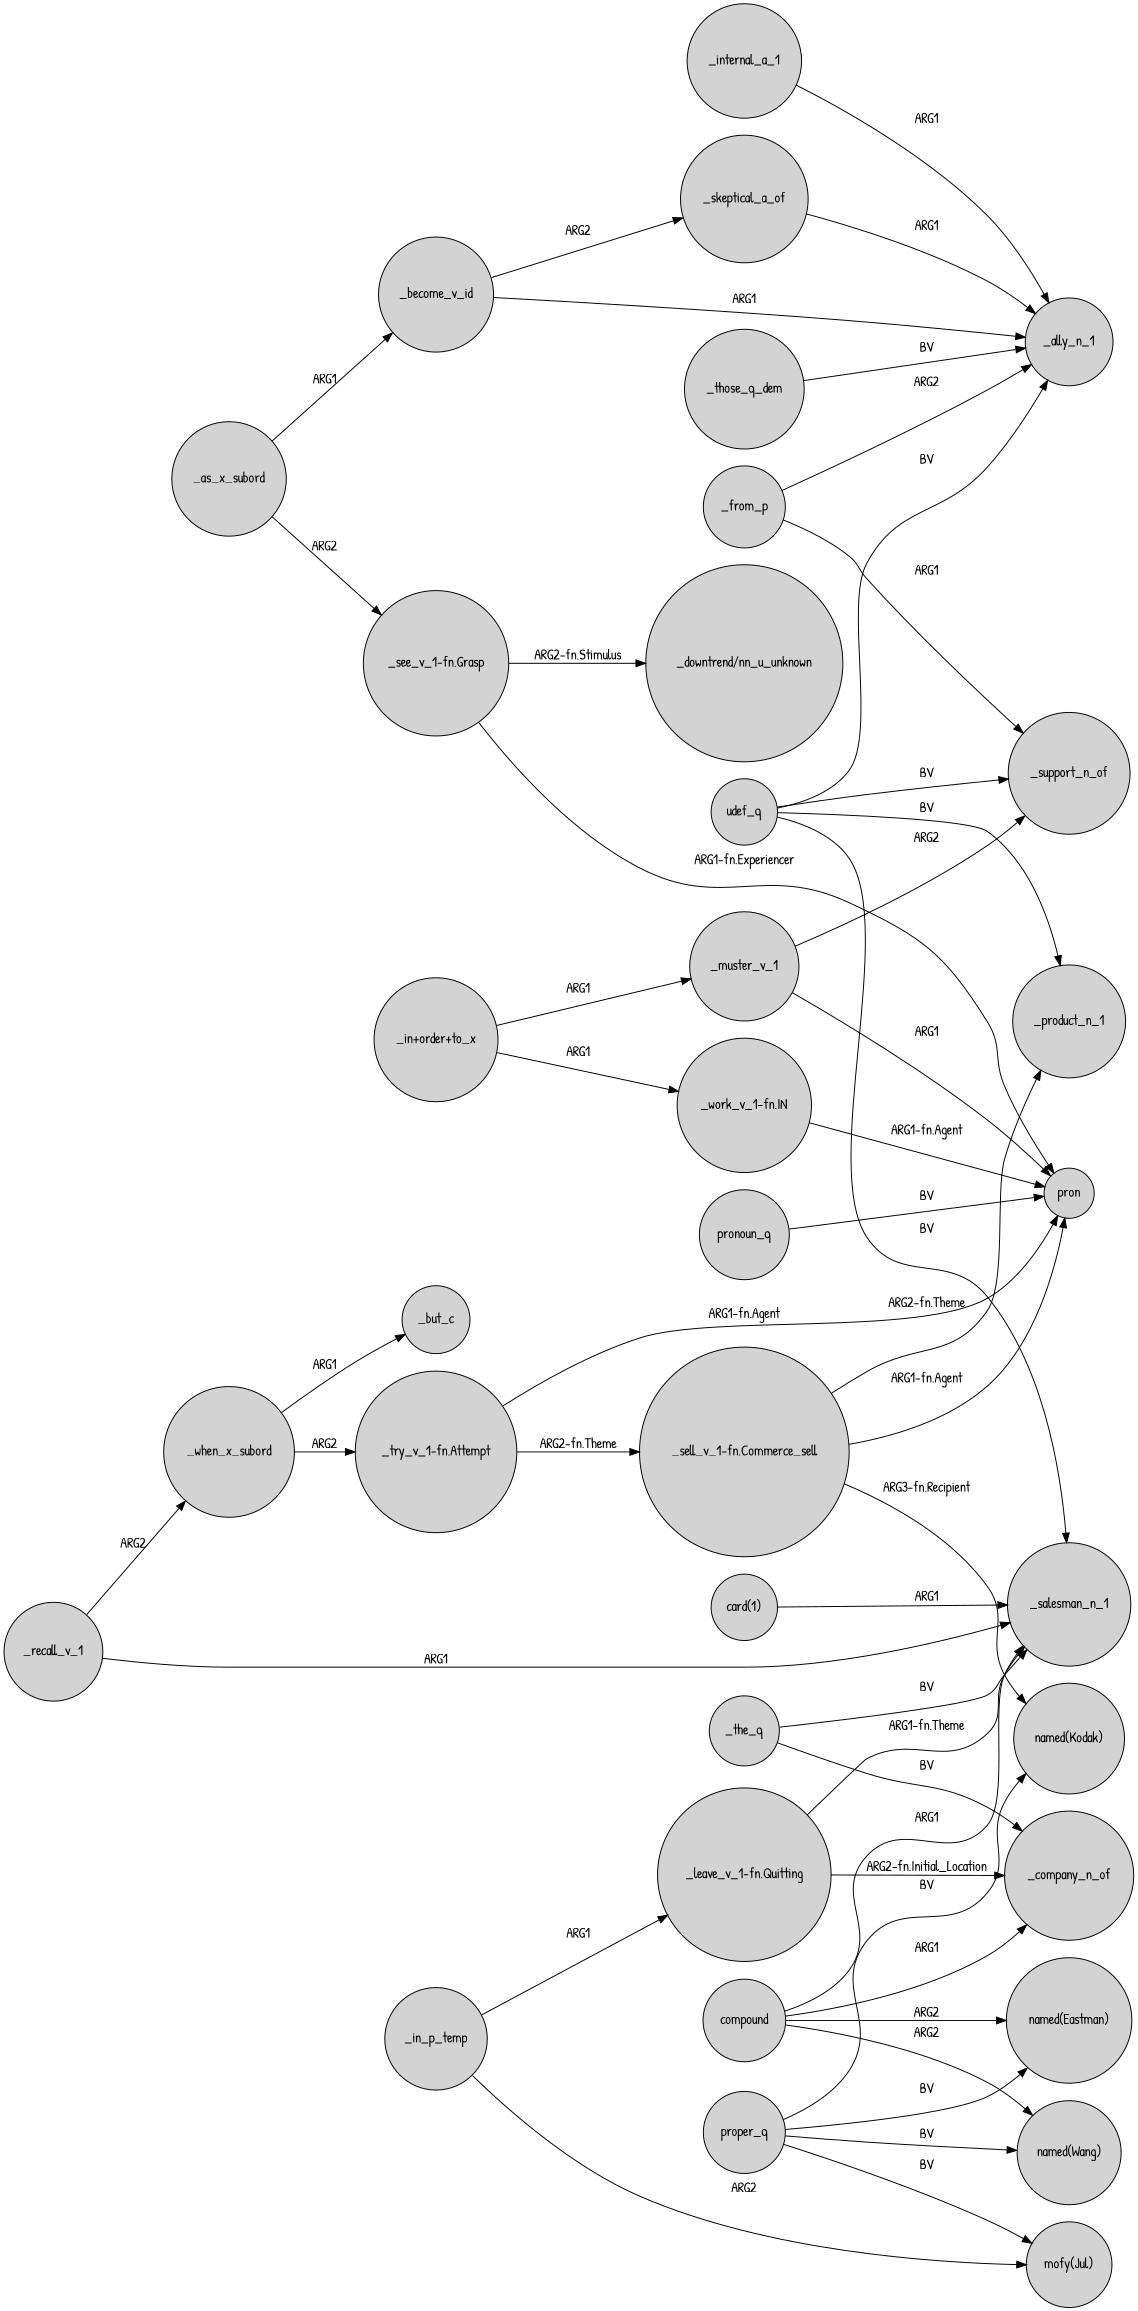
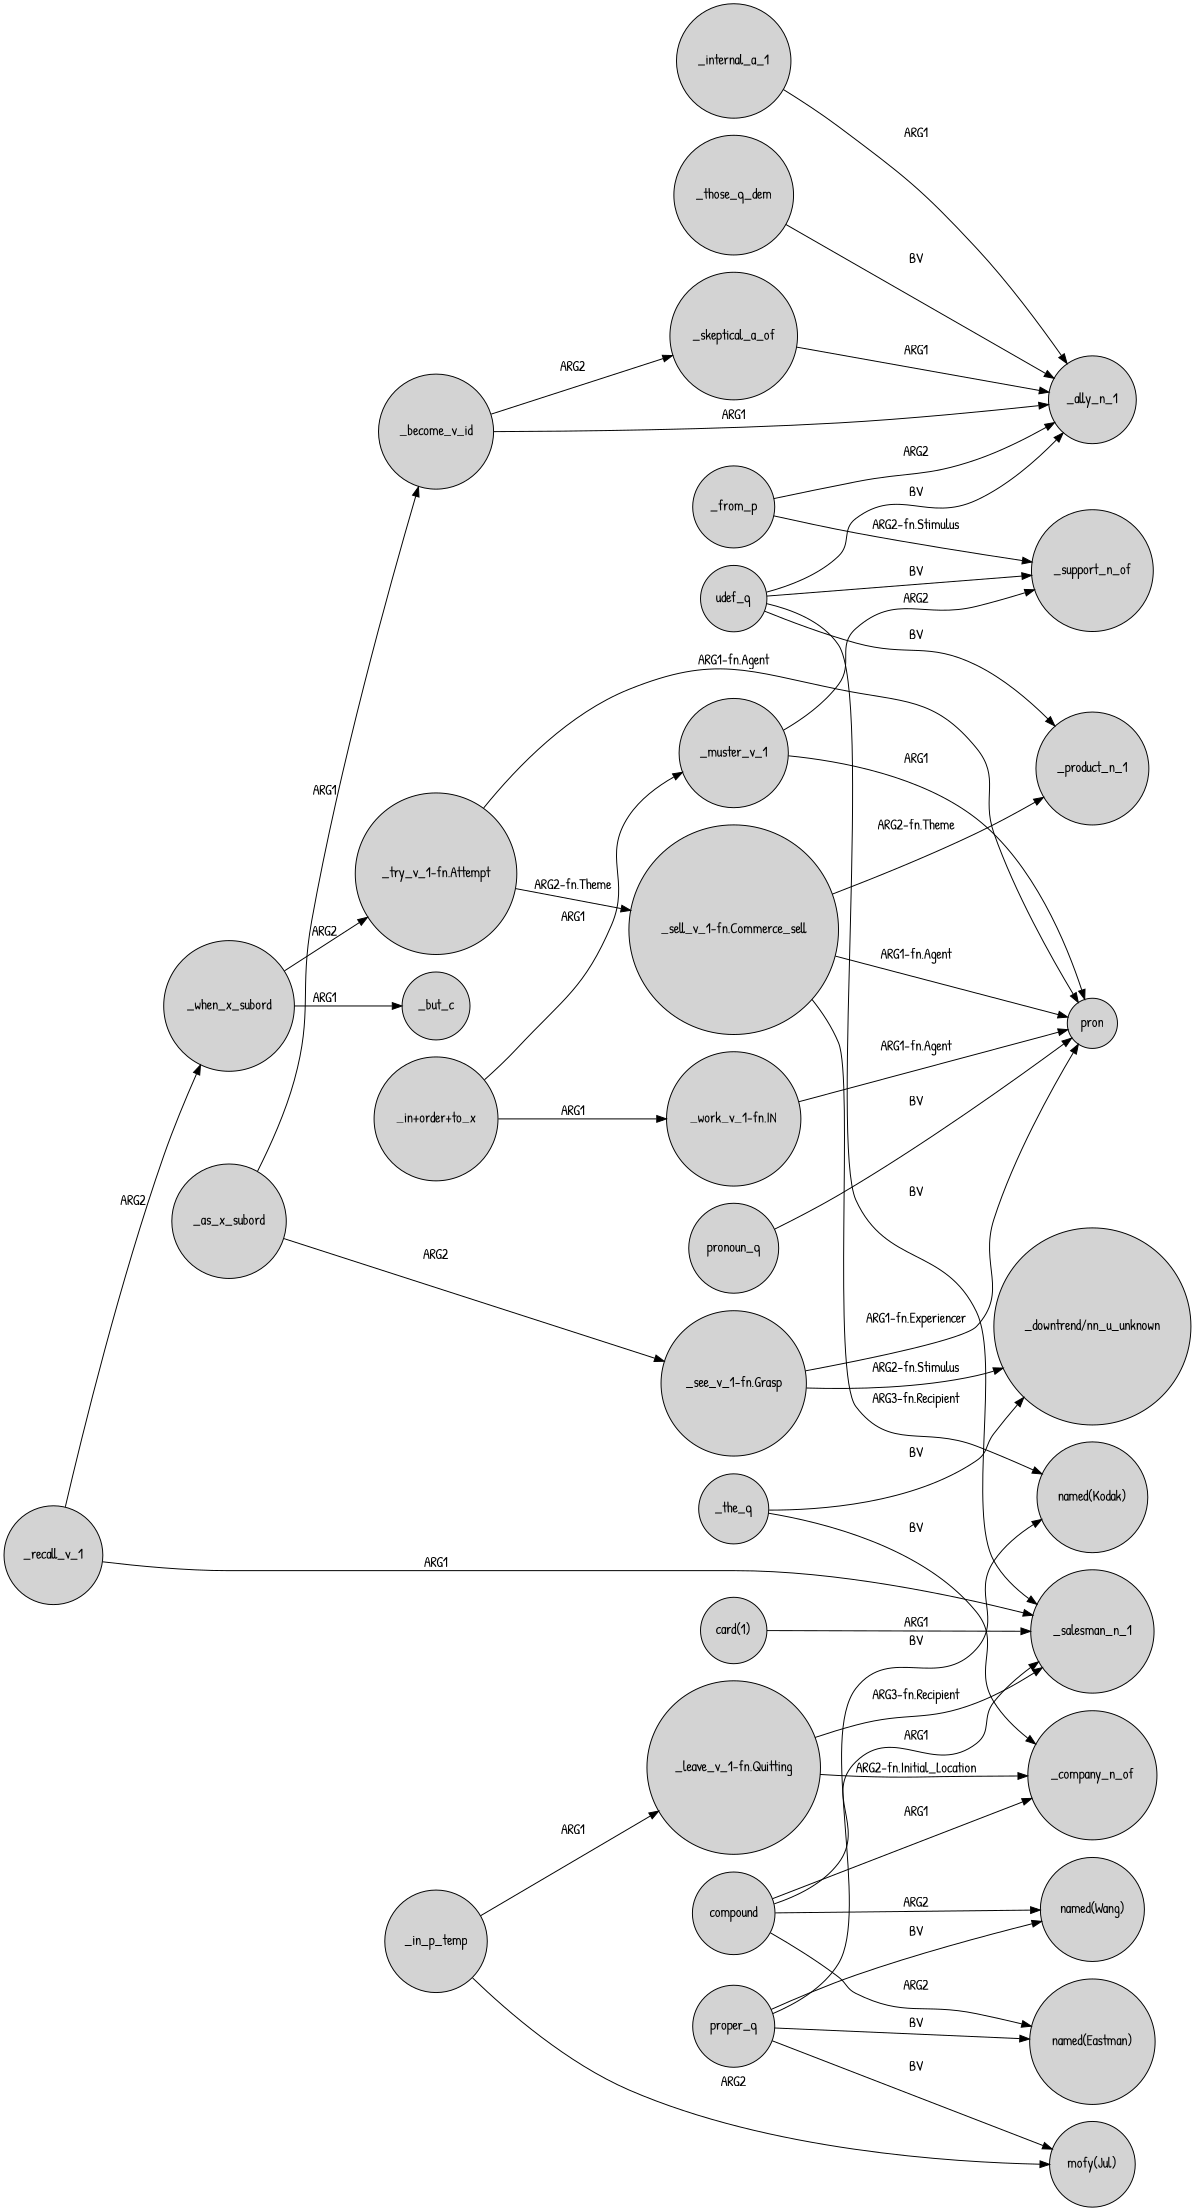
edge "_from_p" -> "_support_n_of": label "ARG1" -> "ARG2-fn.Stimulus"
edge "_the_q" -> "_salesman_n_1": now "_the_q" -> "_downtrend/nn_u_unknown"
edge "_leave_v_1-fn.Quitting" -> "_salesman_n_1": label "ARG1-fn.Theme" -> "ARG3-fn.Recipient"
